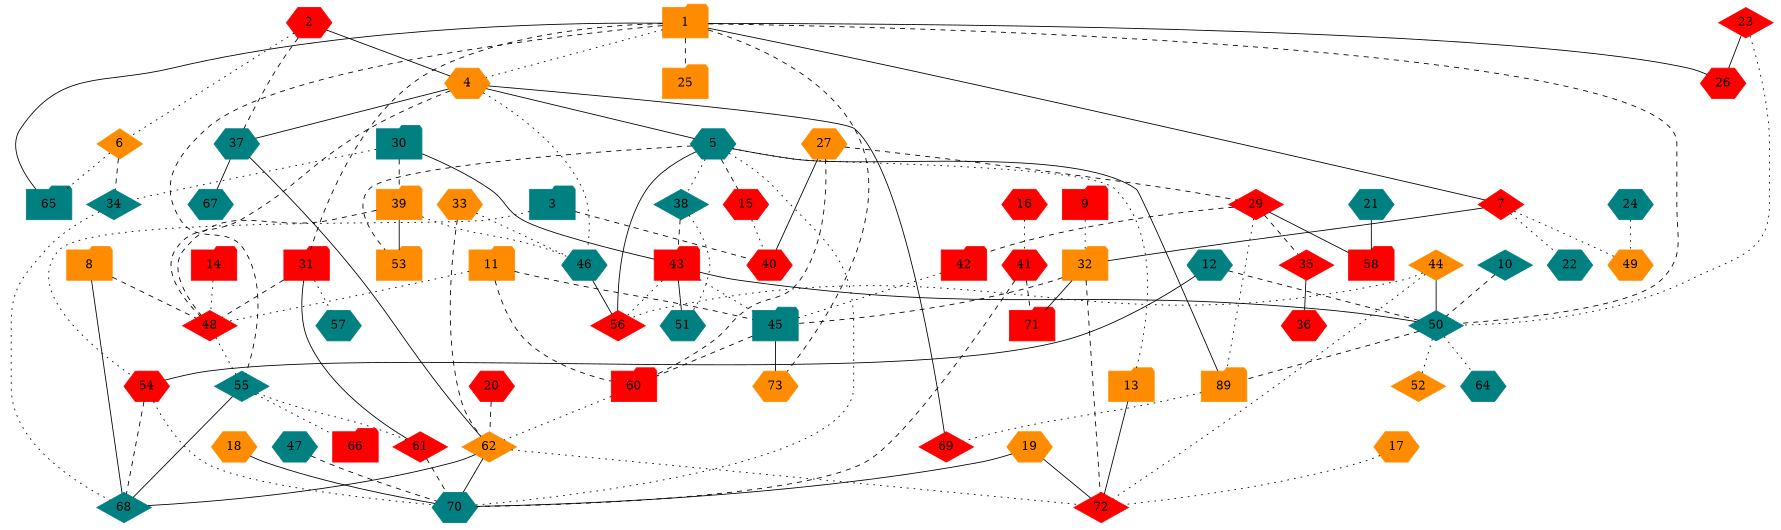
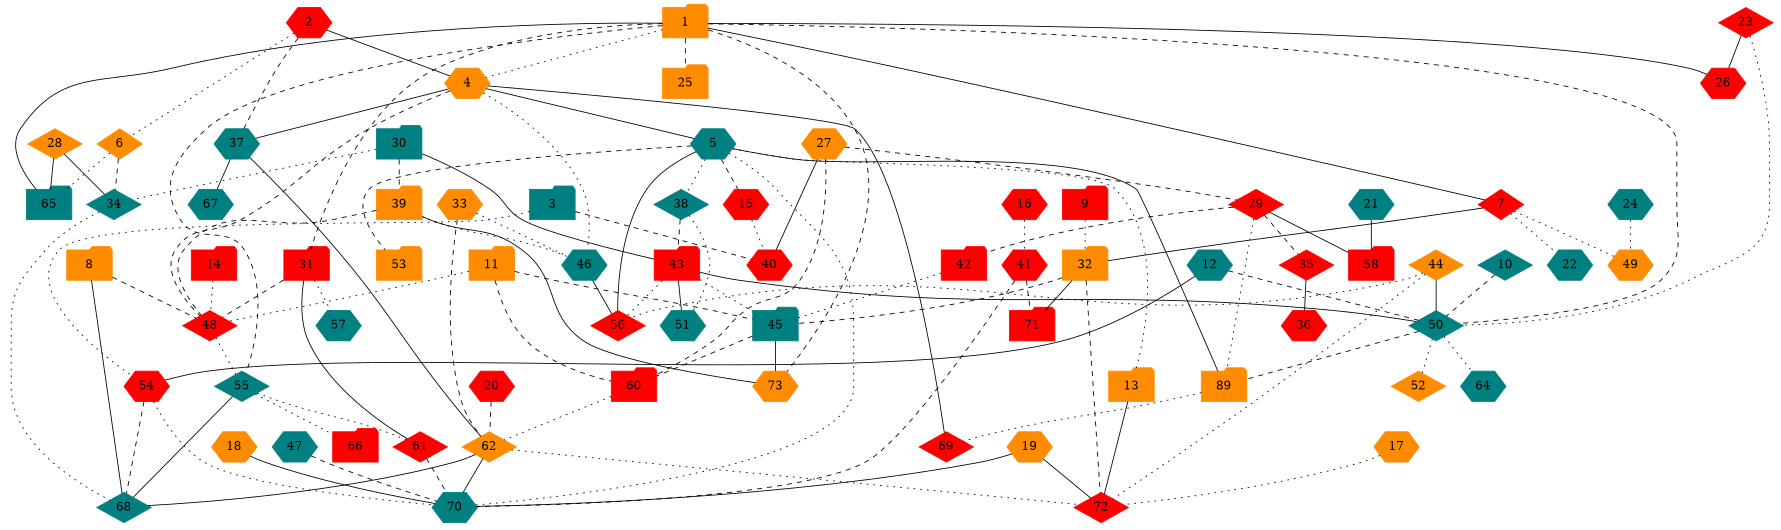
node "28": added
edge "39" -- "53": now "39" -- "73"
